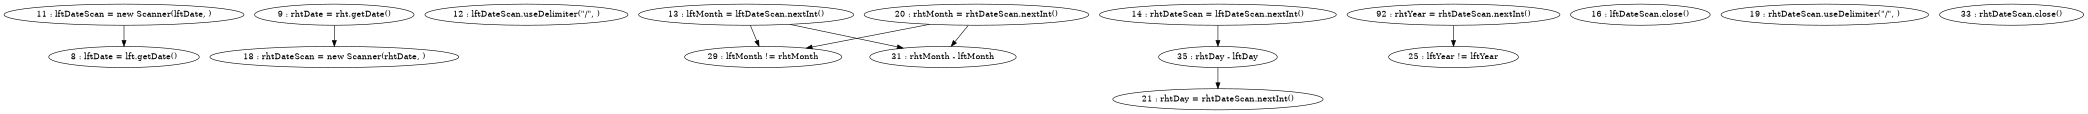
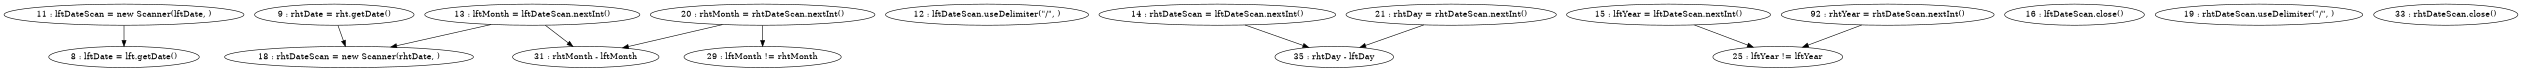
node "15 : lftYear = lftDateScan.nextInt()": added
edge "13 : lftMonth = lftDateScan.nextInt()" -> "29 : lftMonth != rhtMonth": now "13 : lftMonth = lftDateScan.nextInt()" -> "18 : rhtDateScan = new Scanner(rhtDate, )"
edge "35 : rhtDay - lftDay" -> "21 : rhtDay = rhtDateScan.nextInt()": reversed
